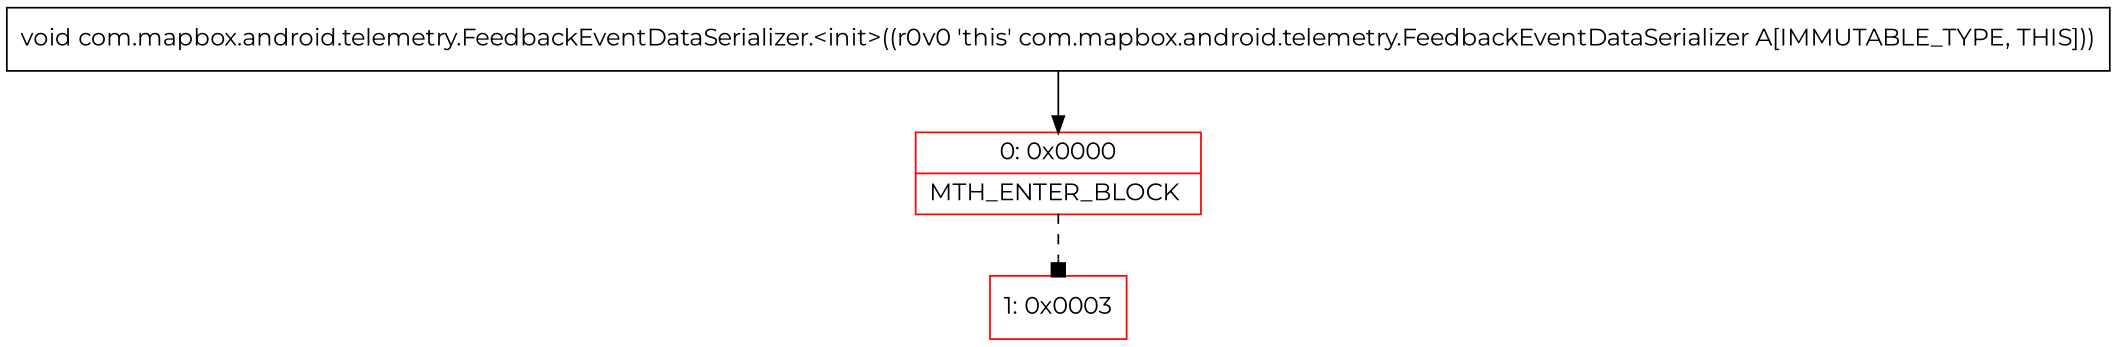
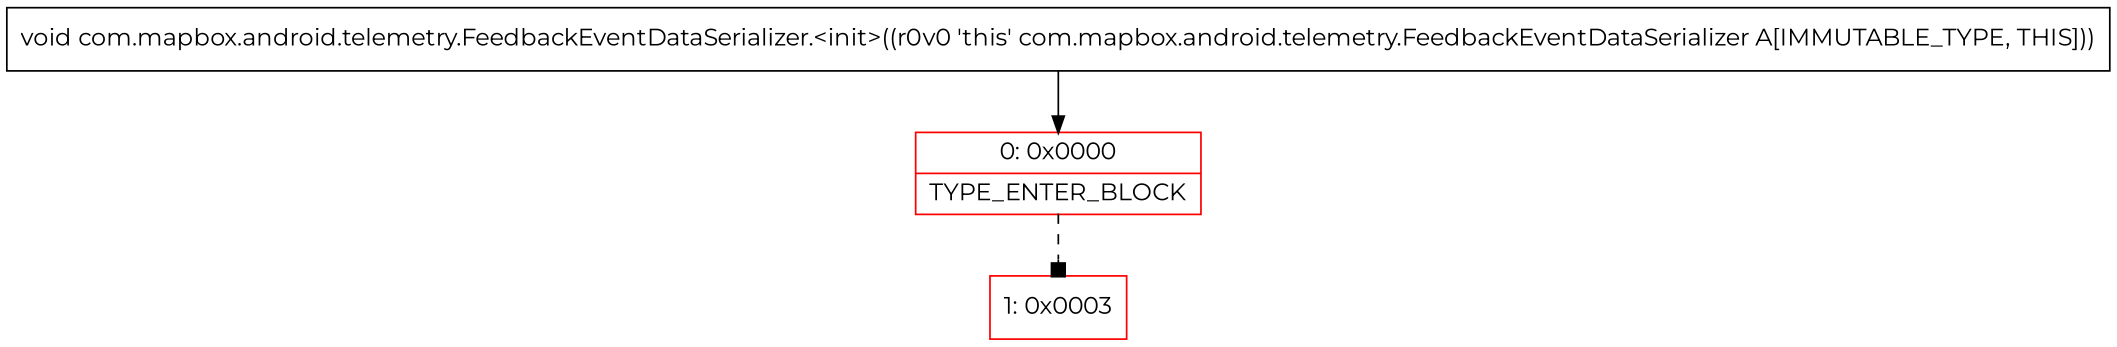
node "0: 0x0000": text "MTH_ENTER_BLOCK" -> "TYPE_ENTER_BLOCK"
